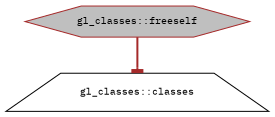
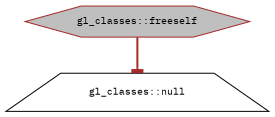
node "gl_classes::classes": label "gl_classes::classes" -> "gl_classes::null"
